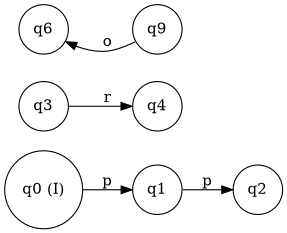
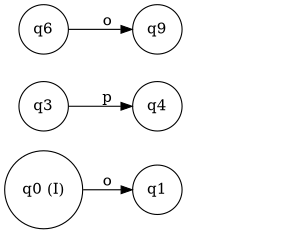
edge "q9" -> "q6": reversed
edge "q3" -> "q4": label "r" -> "p"
edge "q0 (I)" -> "q1": label "p" -> "o"
node "q2": removed
